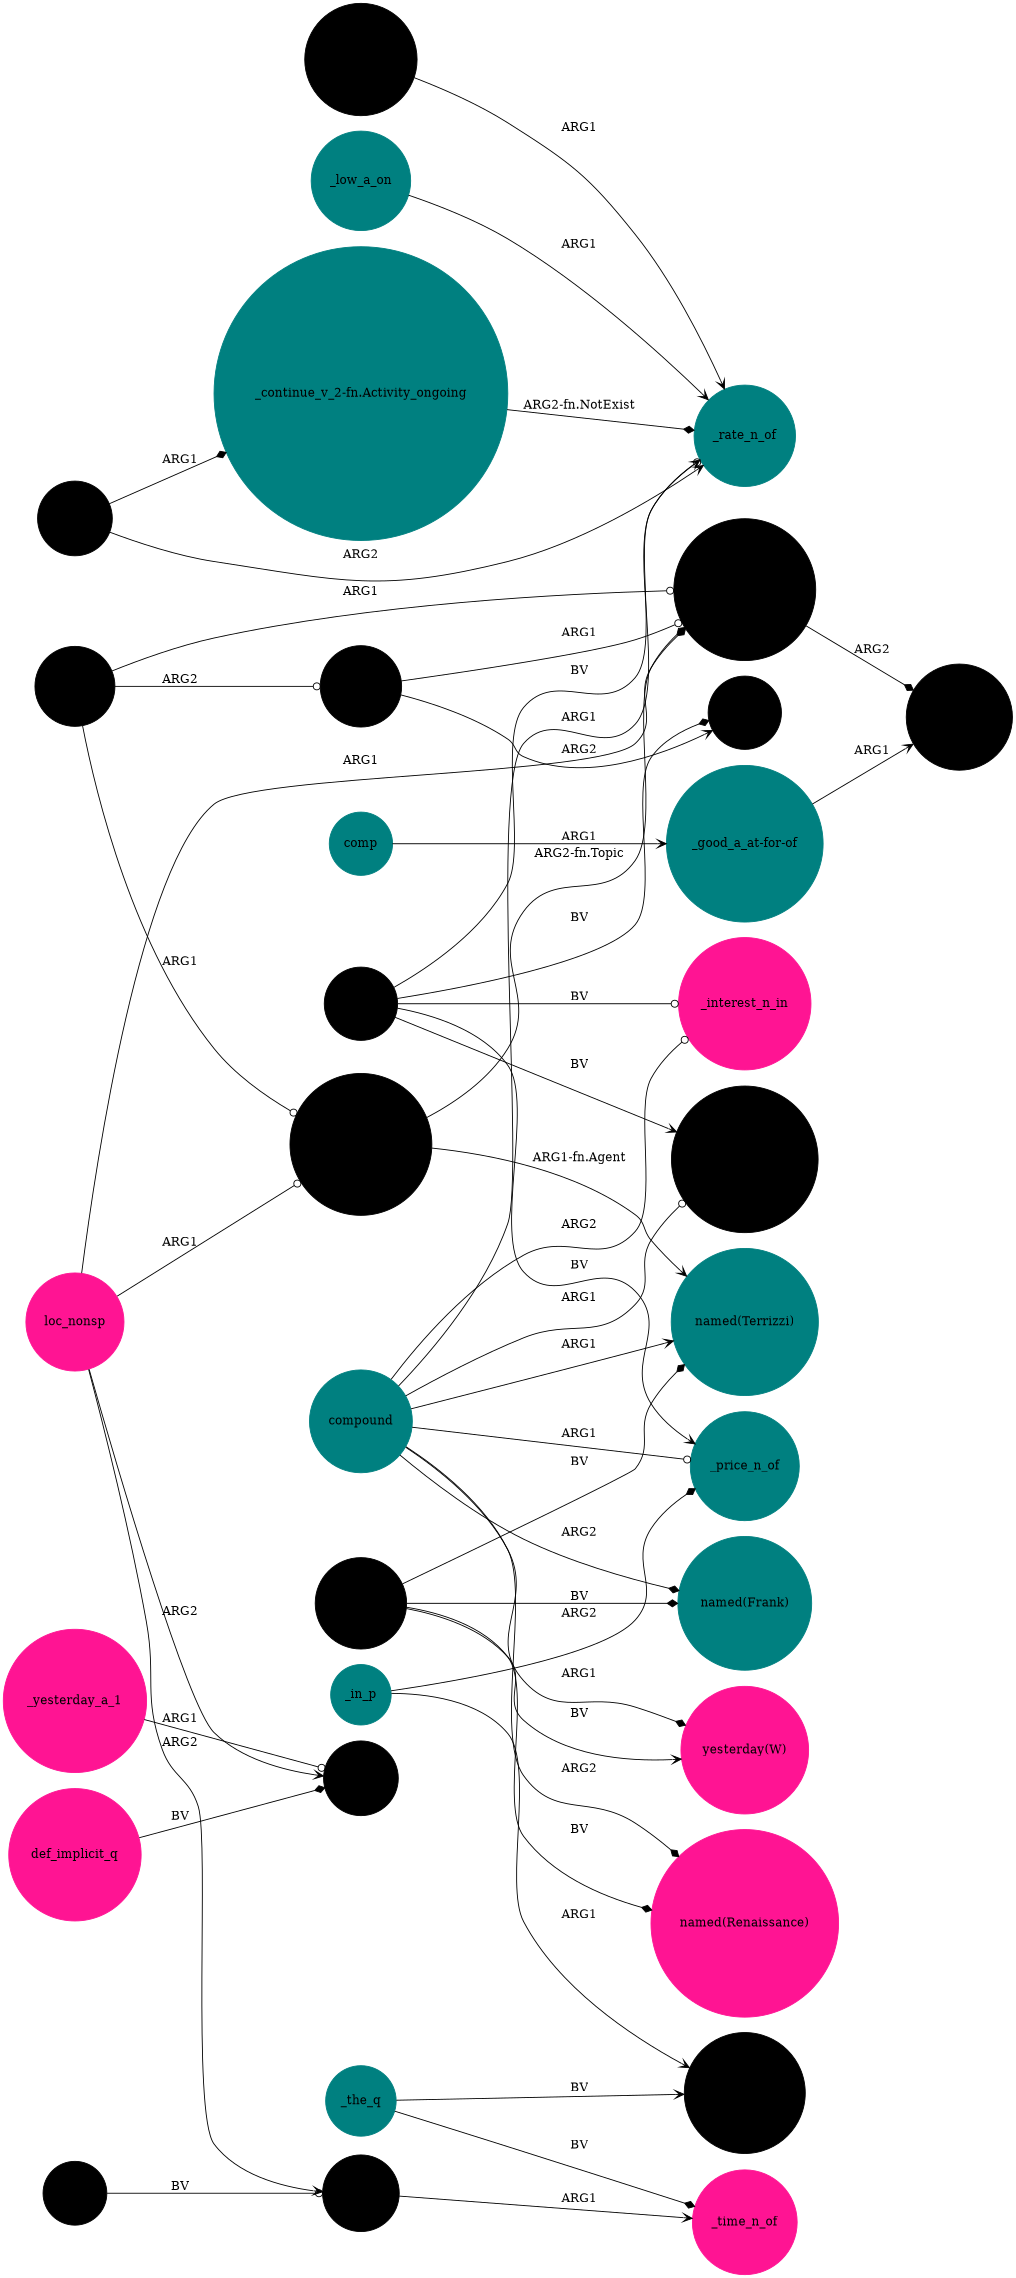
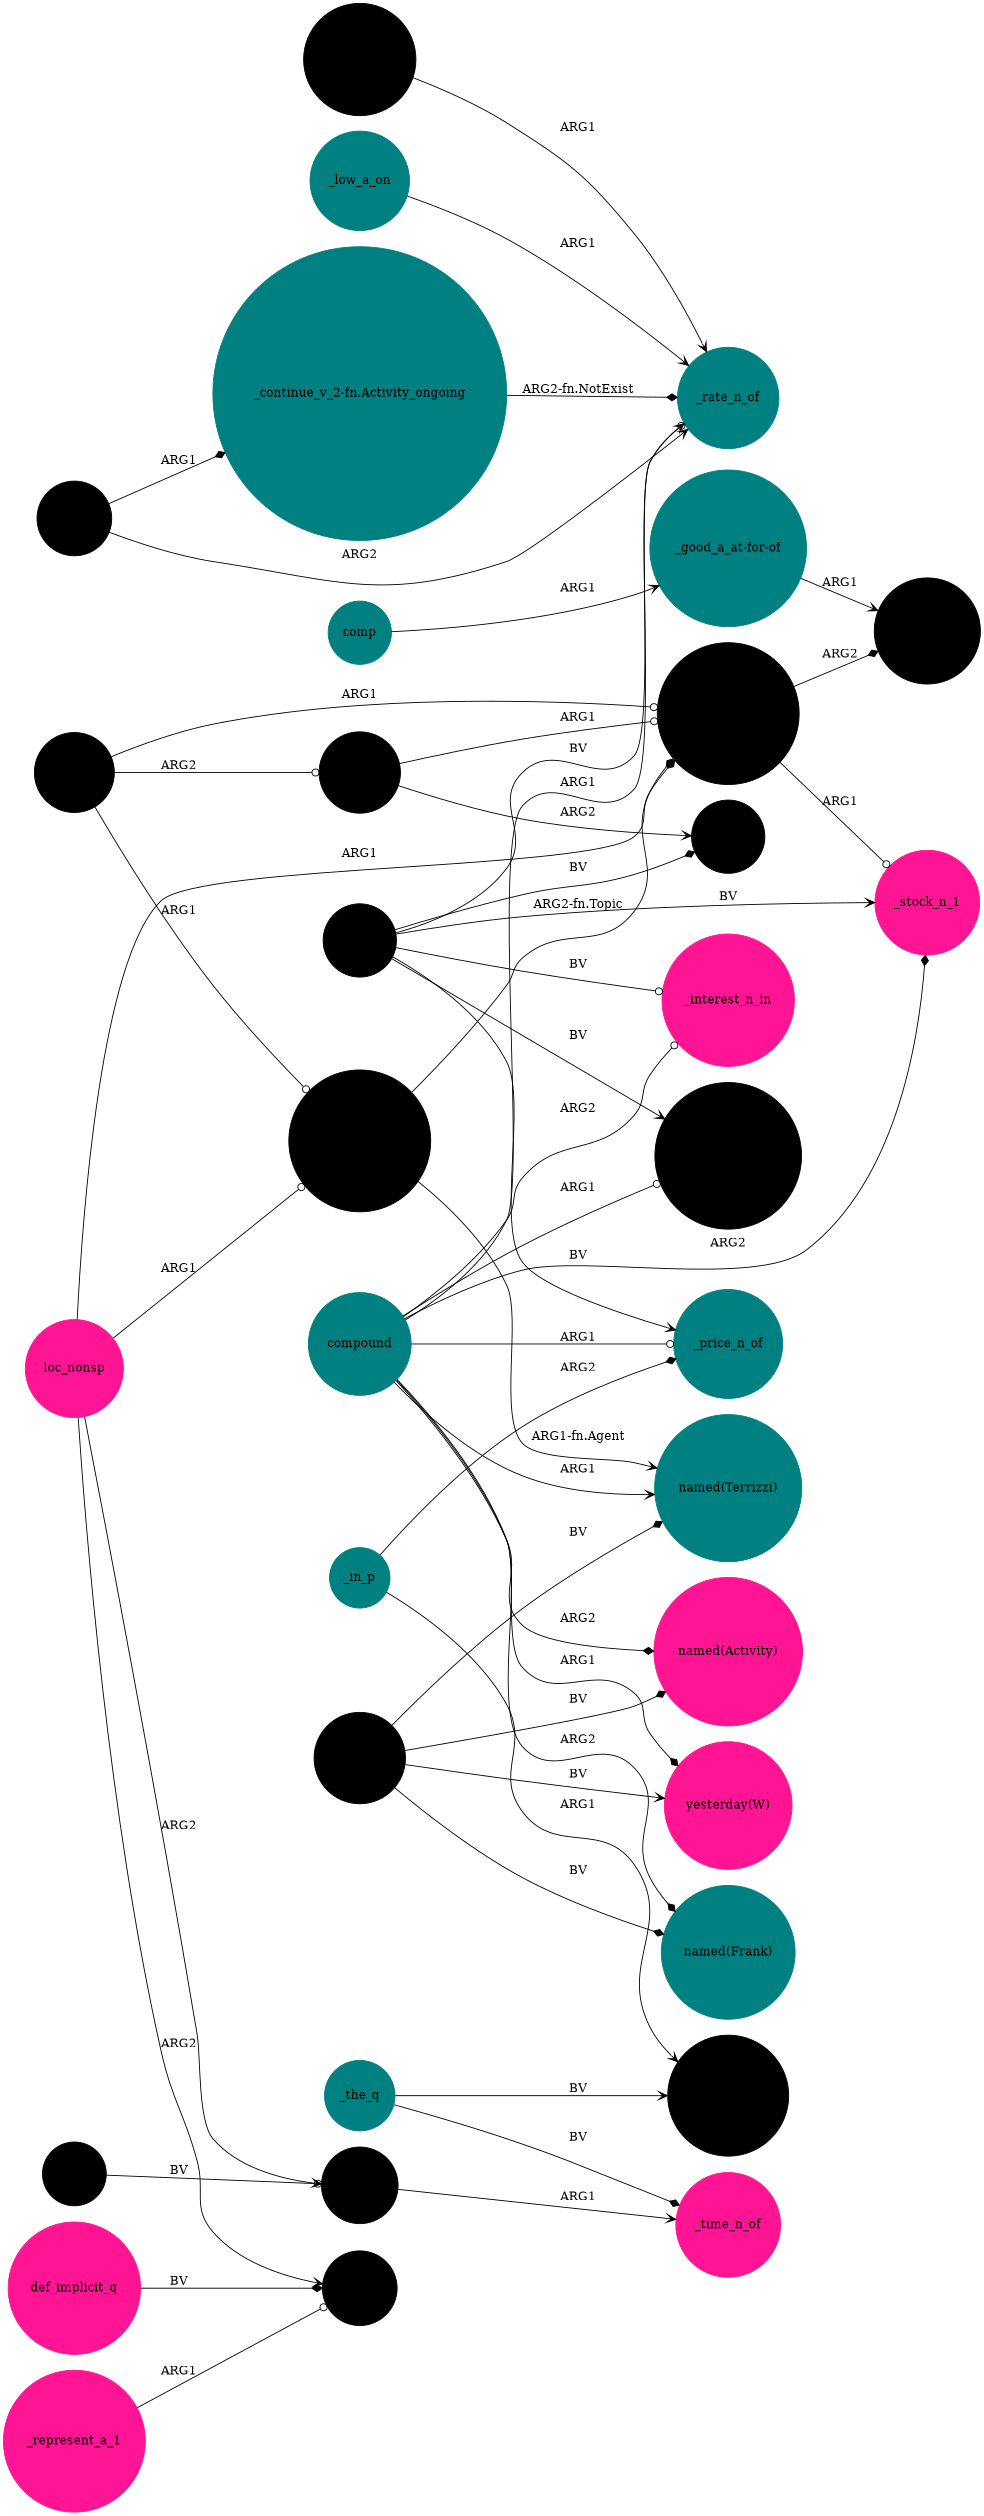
node "_stock_n_1": added
node "_yesterday_a_1": label "_yesterday_a_1" -> "_represent_a_1"
node "named(Renaissance)": label "named(Renaissance)" -> "named(Activity)"
